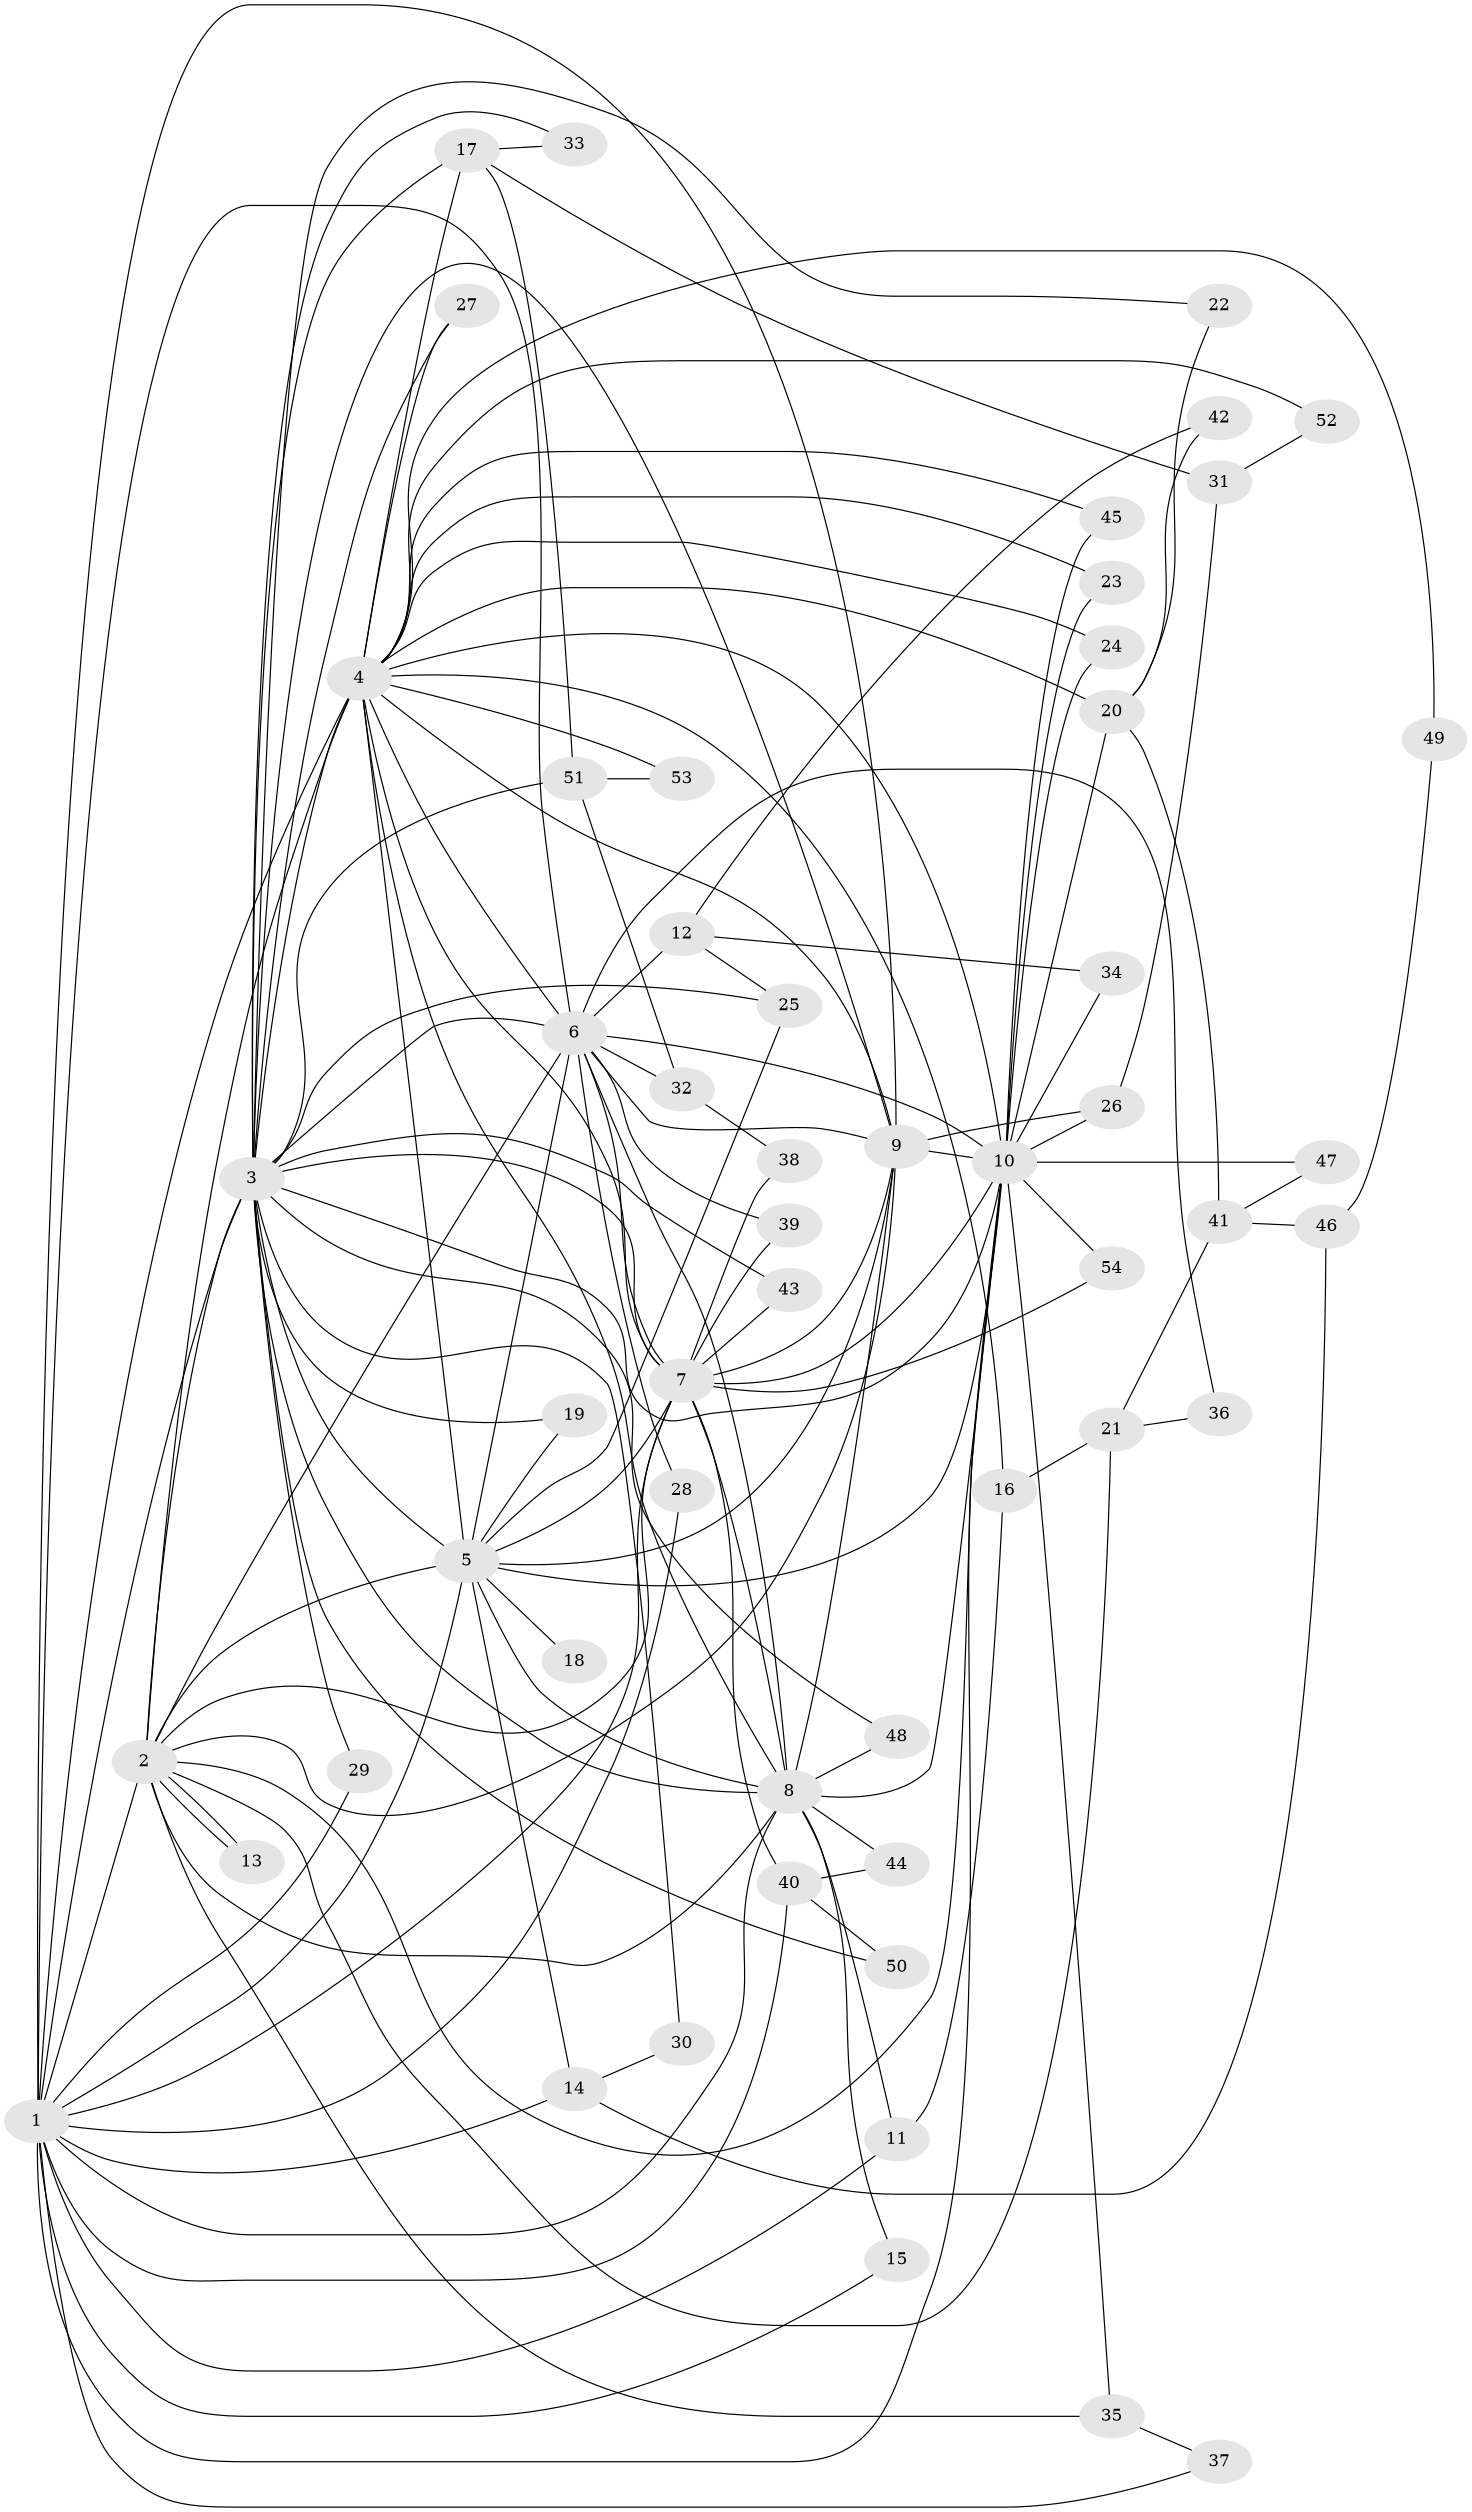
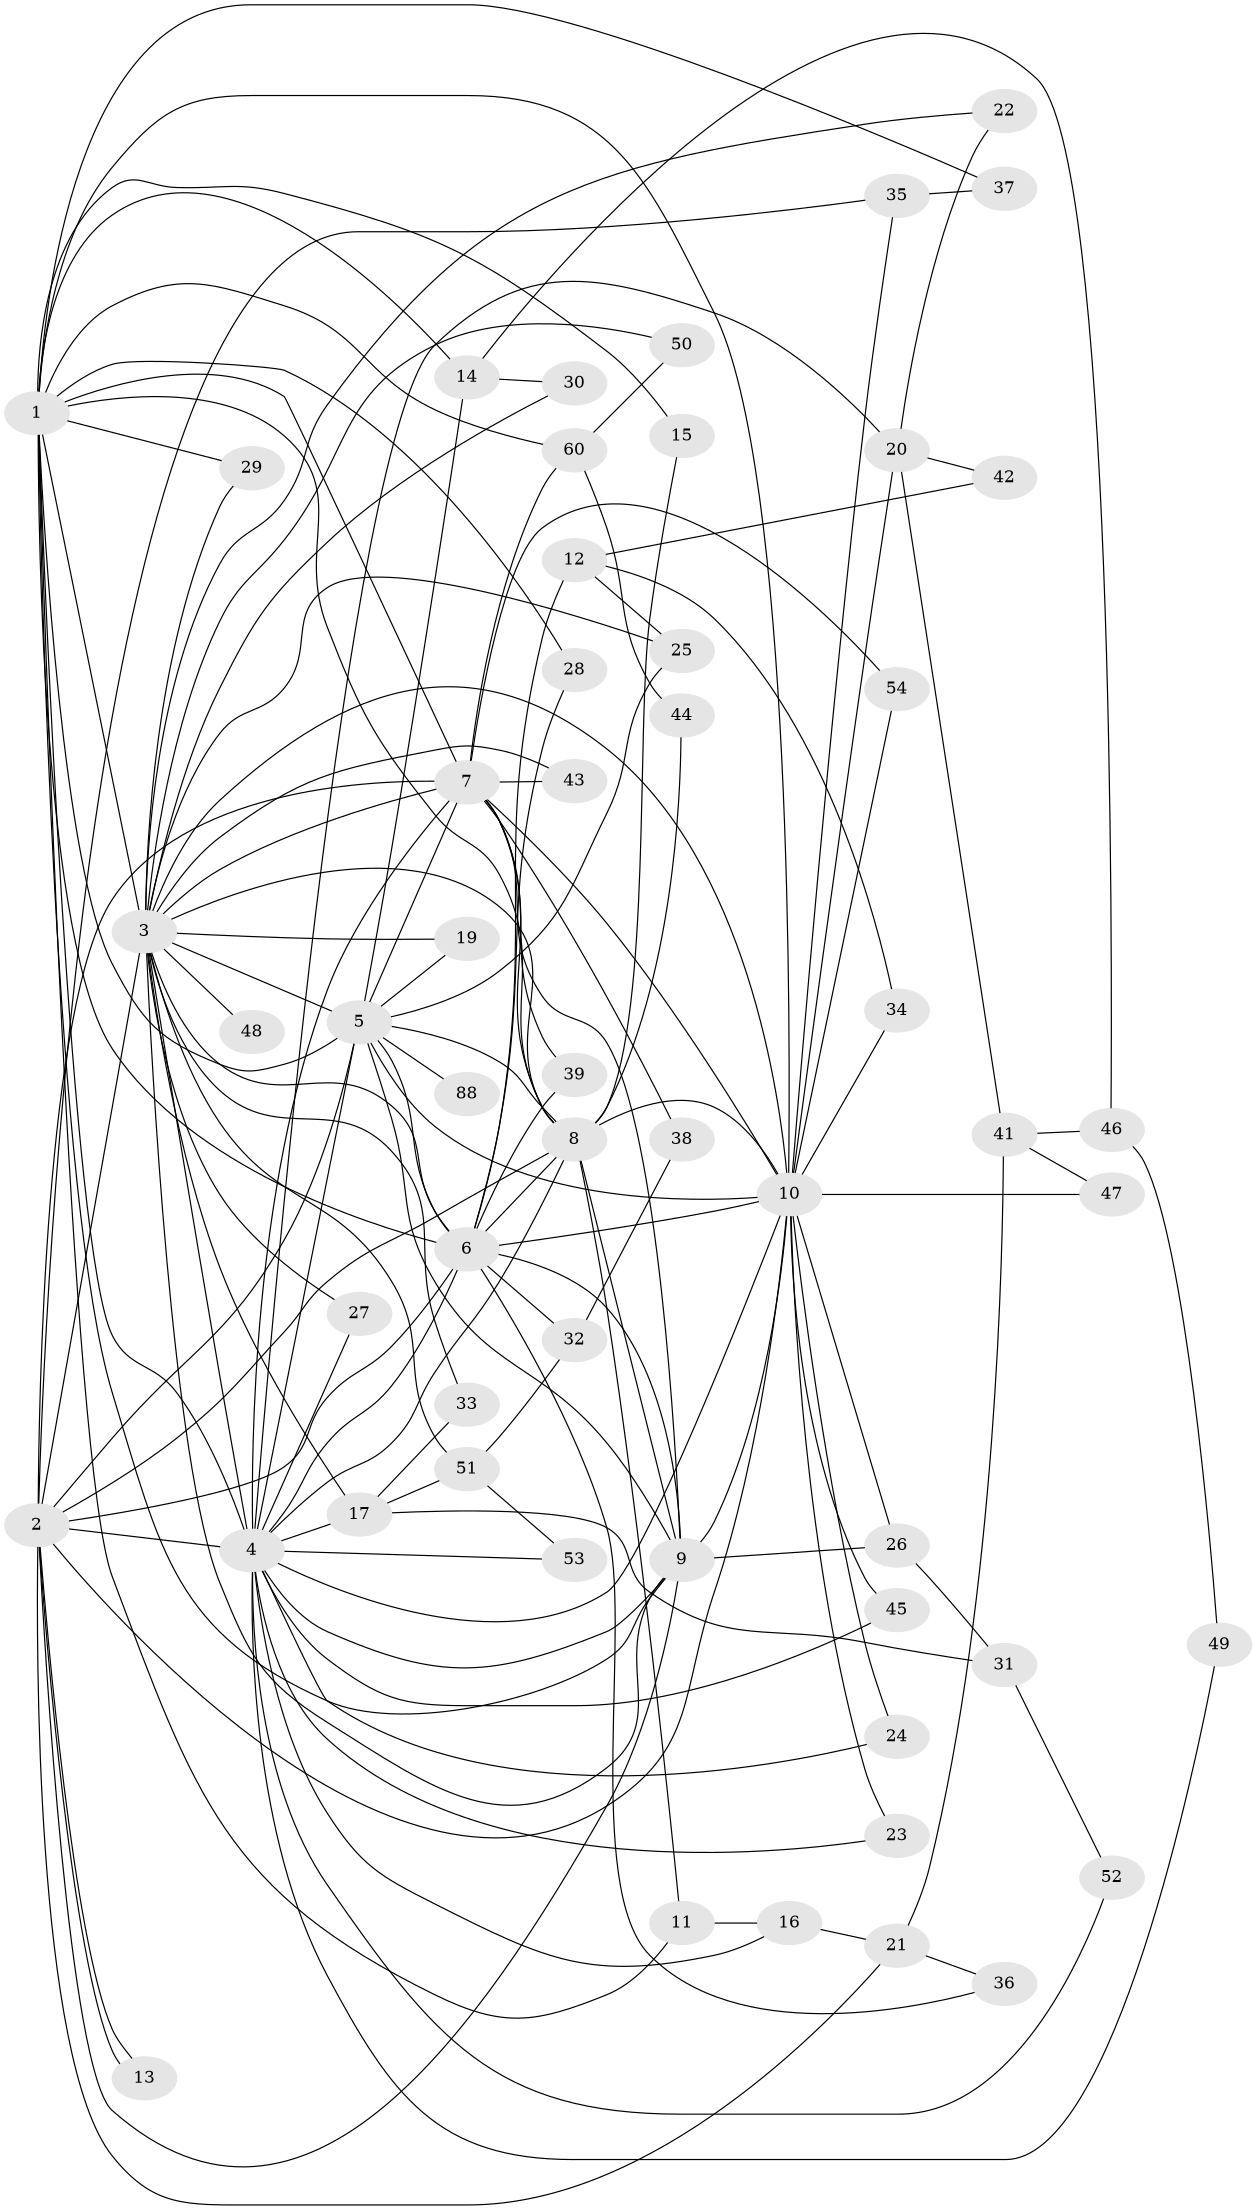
edge "6" -- "7": removed
node "18": label "18" -> "88"
edge "48" -- "8": removed
node "40": label "40" -> "60"
edge "2" -- "1": removed
